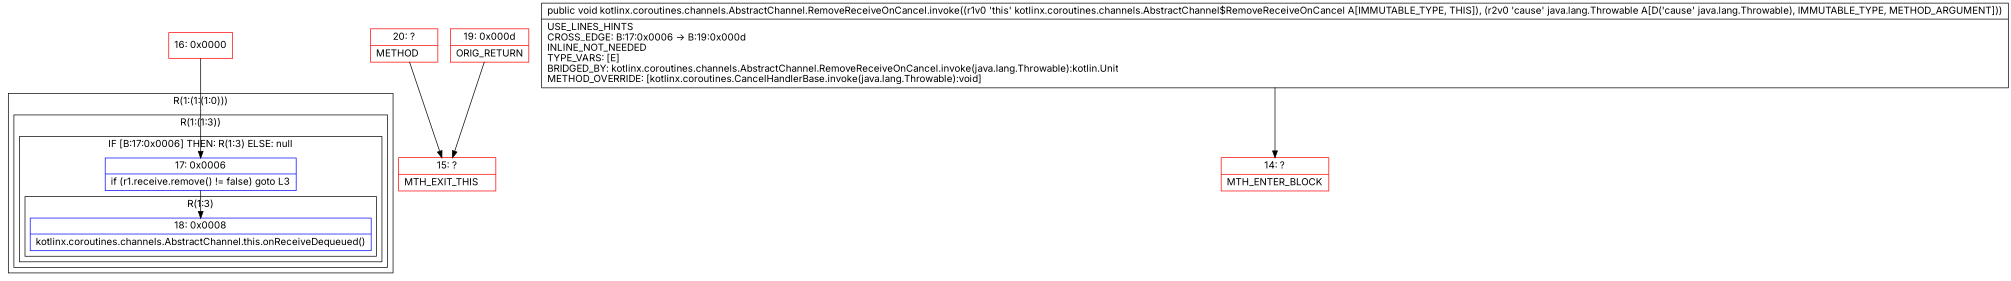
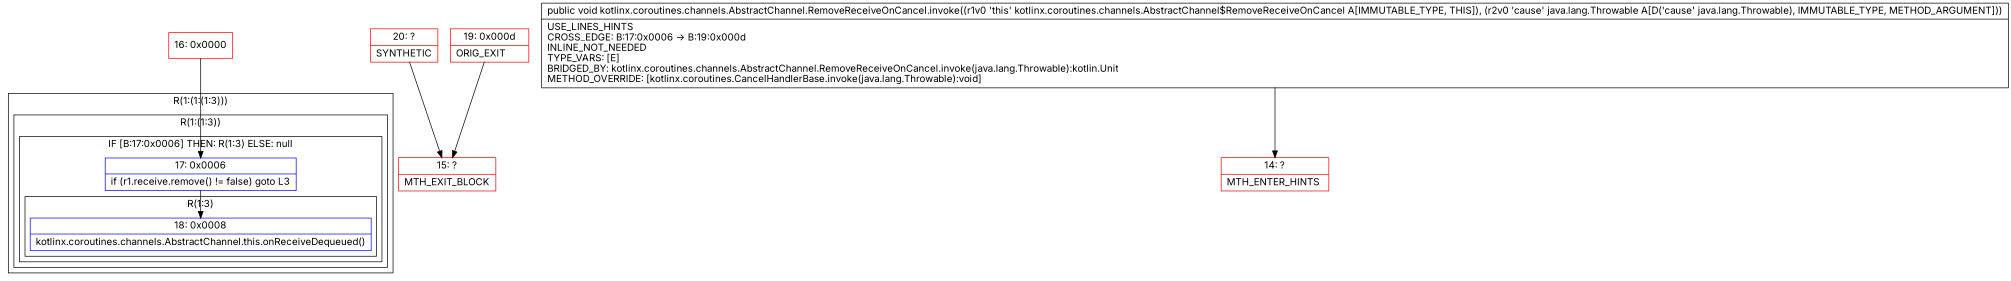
node "20: ?": text "METHOD" -> "SYNTHETIC"
node "19: 0x000d": text "ORIG_RETURN" -> "ORIG_EXIT"
cluster "R(1:(1:(1:0)))": label "R(1:(1:(1:0)))" -> "R(1:(1:(1:3)))"
node "15: ?": text "MTH_EXIT_THIS" -> "MTH_EXIT_BLOCK"
node "14: ?": text "MTH_ENTER_BLOCK" -> "MTH_ENTER_HINTS"
